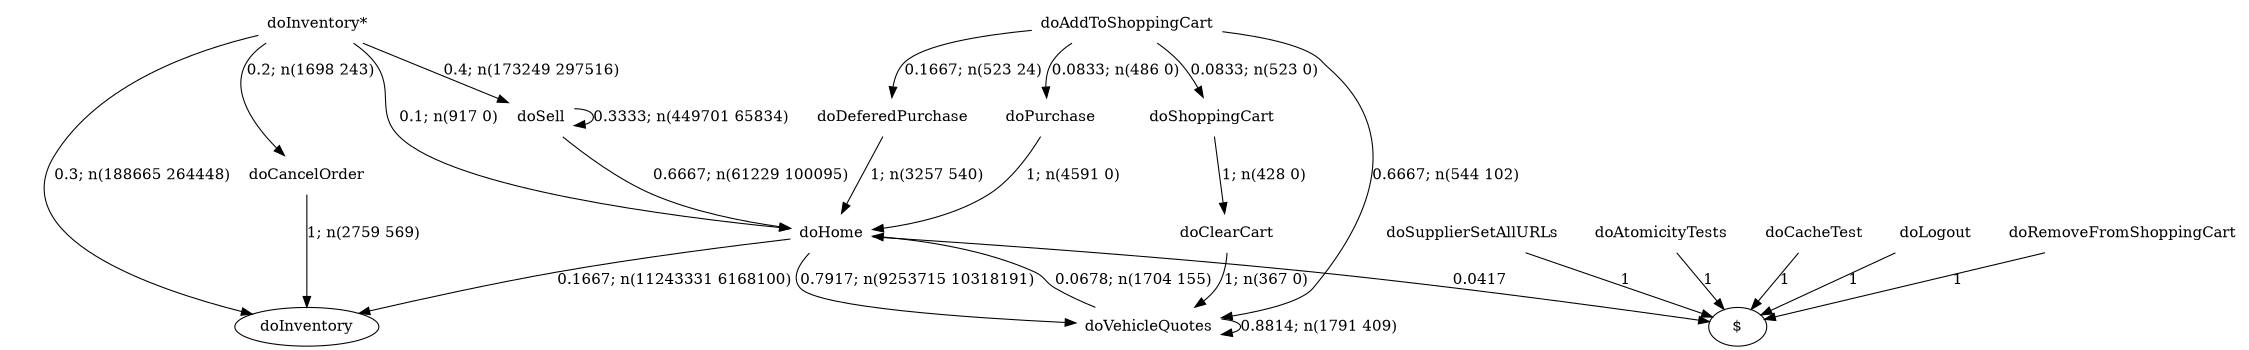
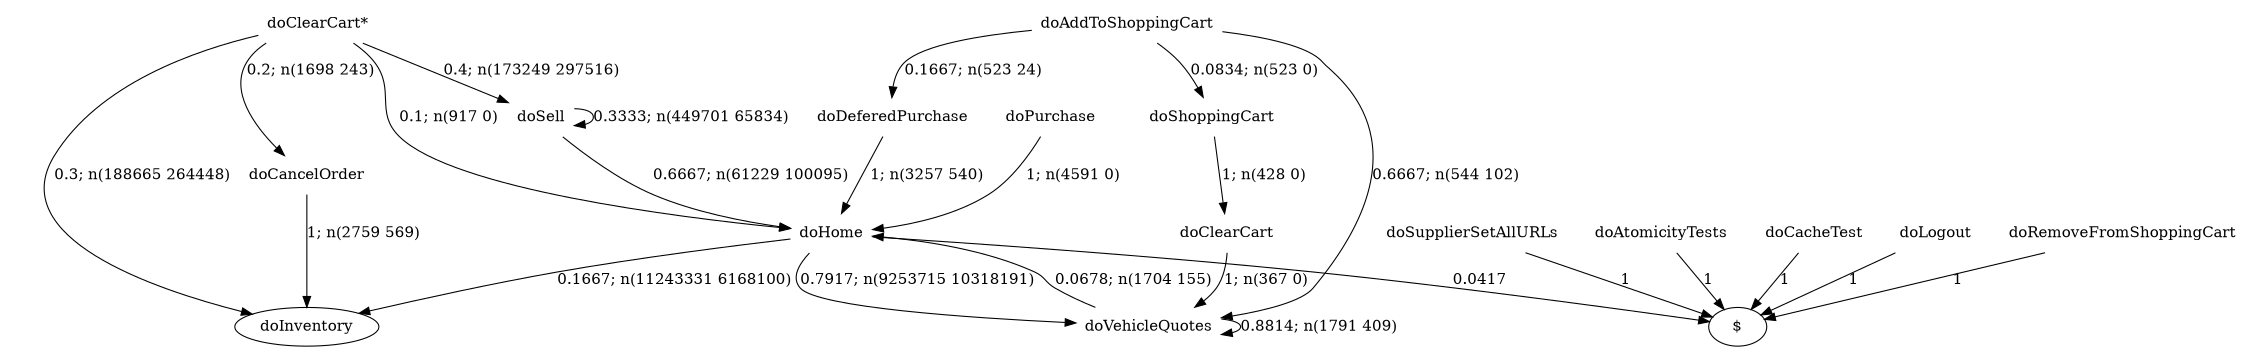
node "doInventory*": label "doInventory*" -> "doClearCart*"
edge "doAddToShoppingCart" -> "doPurchase": removed, label "0.0833; n(486 0)"
edge "doAddToShoppingCart" -> "doShoppingCart": label "0.0833; n(523 0)" -> "0.0834; n(523 0)"
